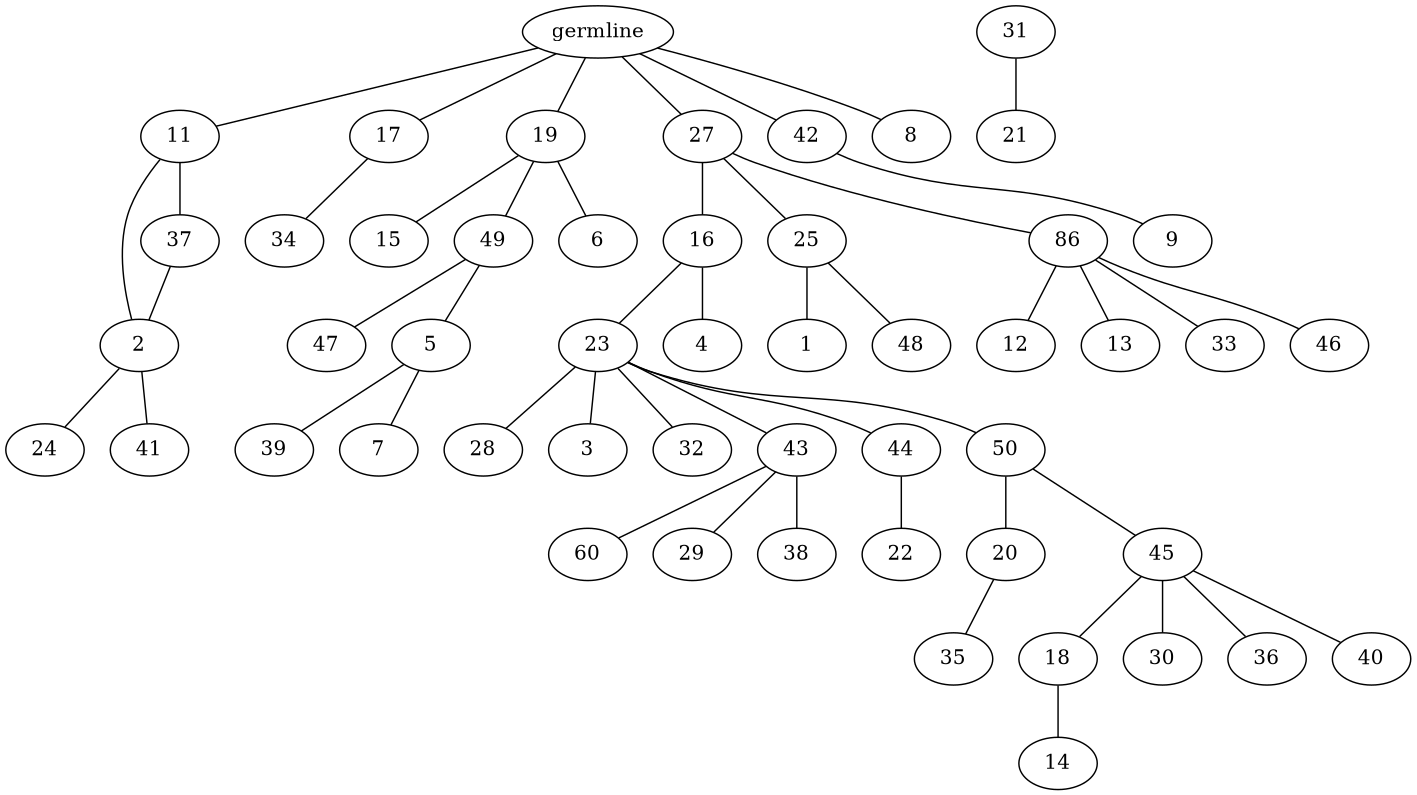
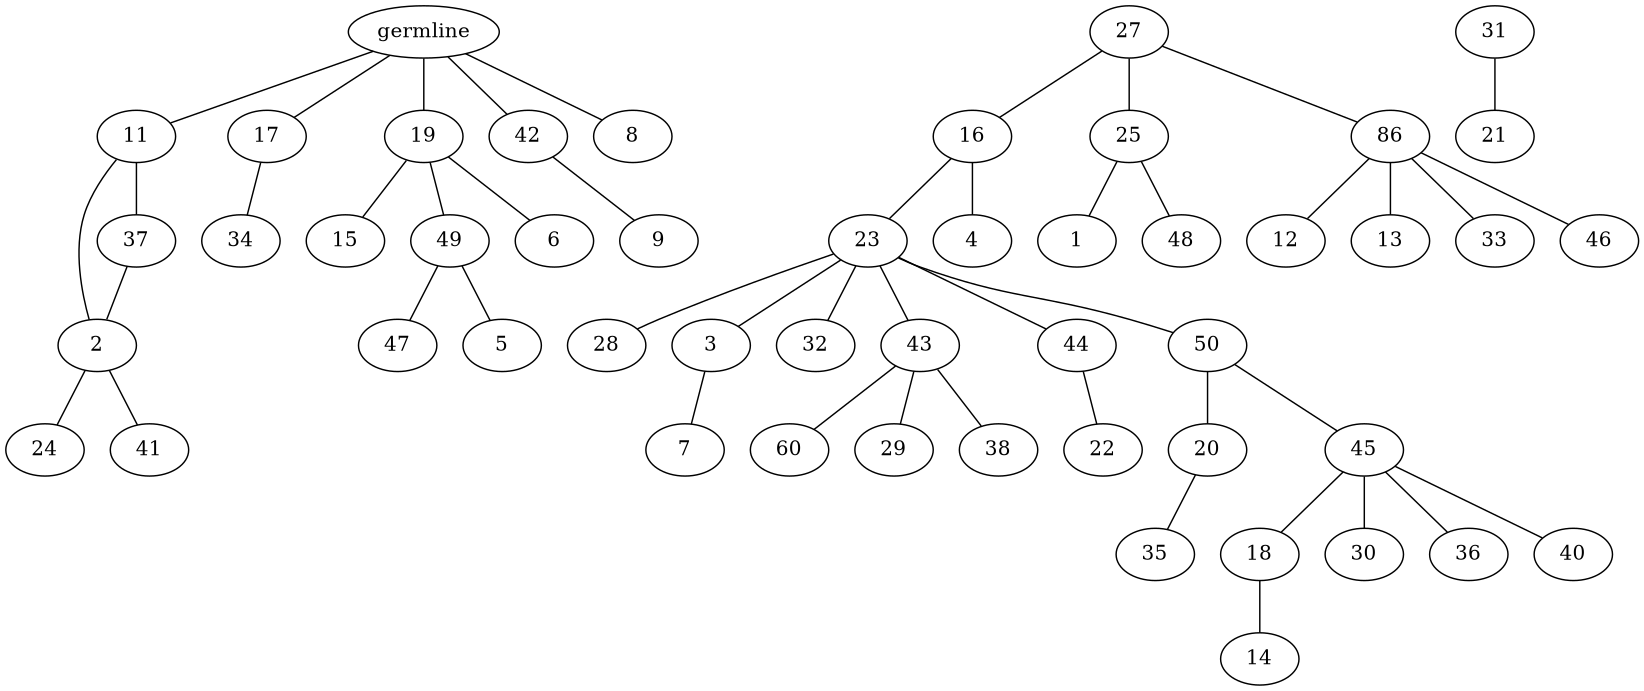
edge "germline" -- "27": removed
edge "5" -- "7": now "3" -- "7"
node "39": removed
